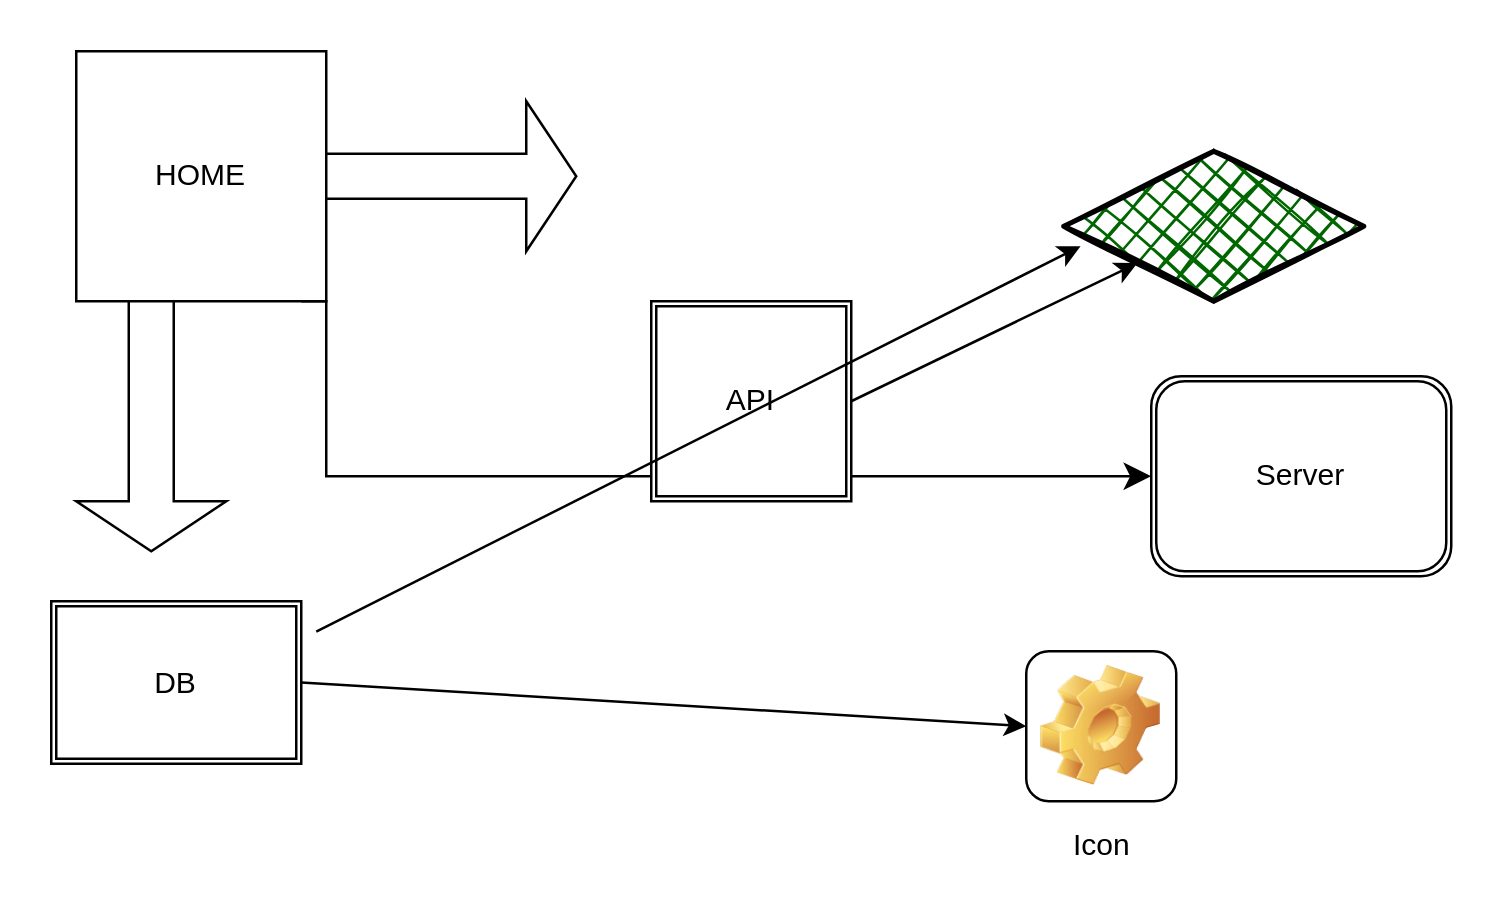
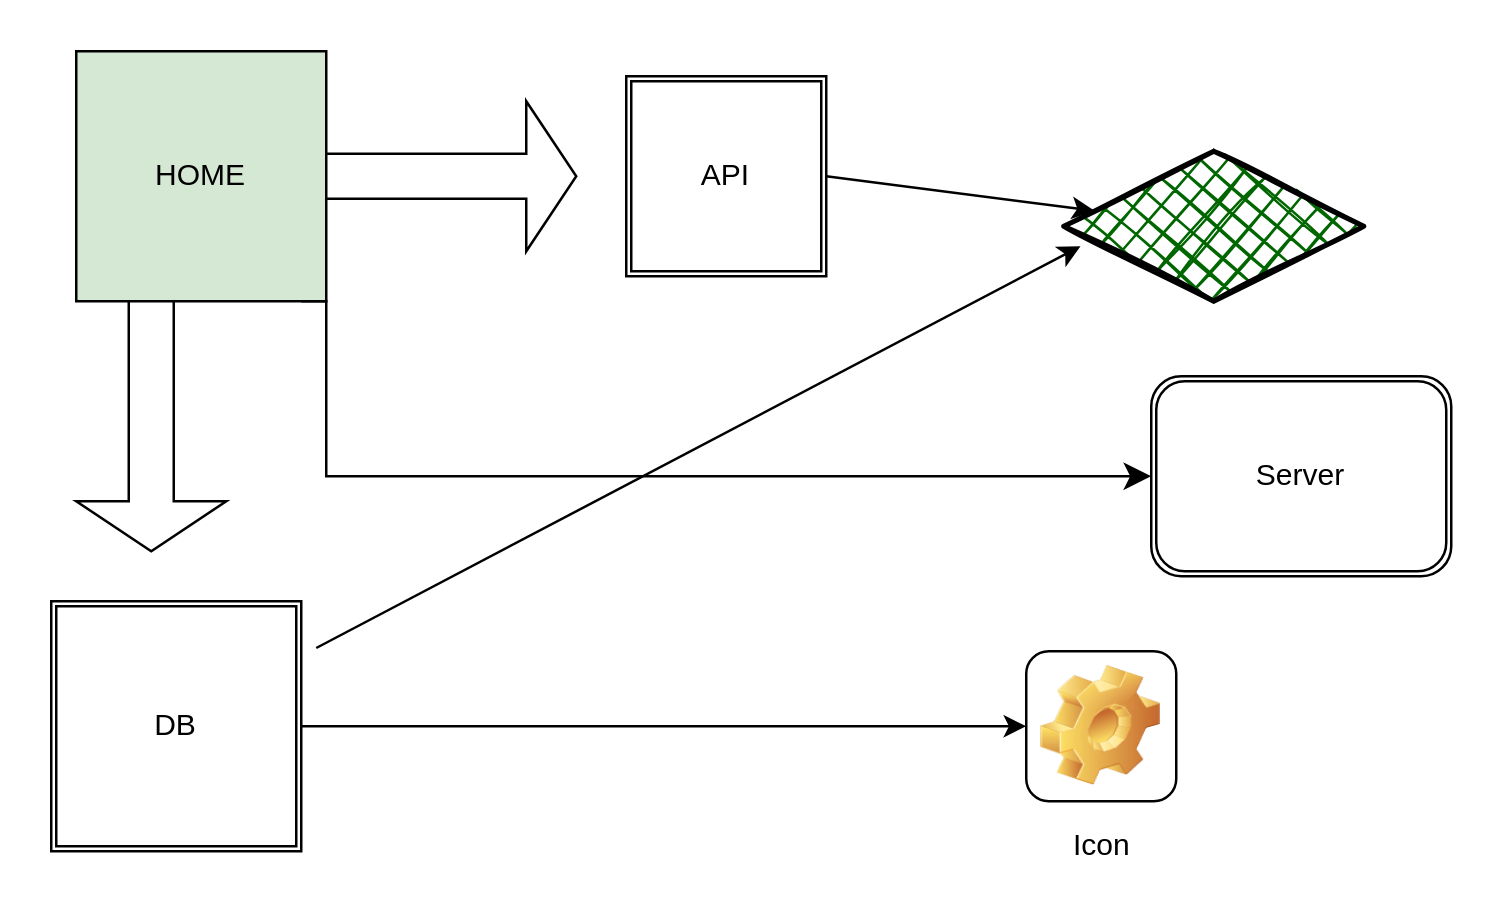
node "HOME": fillcolor #ffffff -> #d5e8d4
node "API": moved (751, 401) -> (726, 176)
node "DB": size 250x163 -> 250x250
